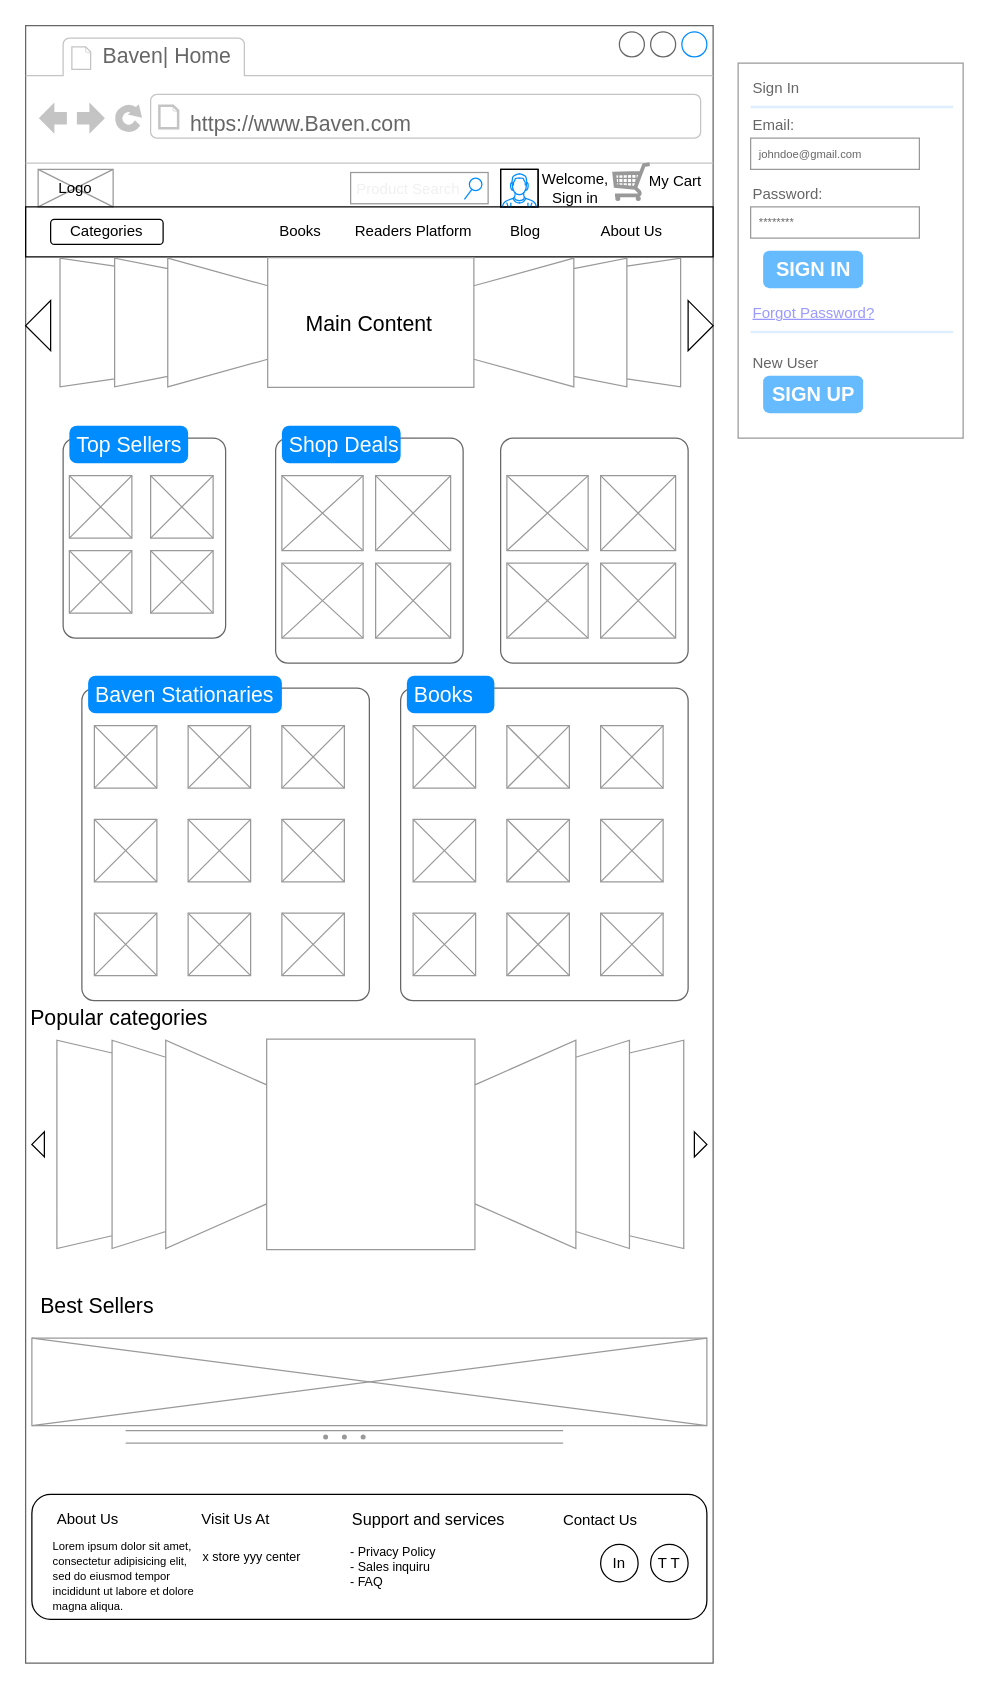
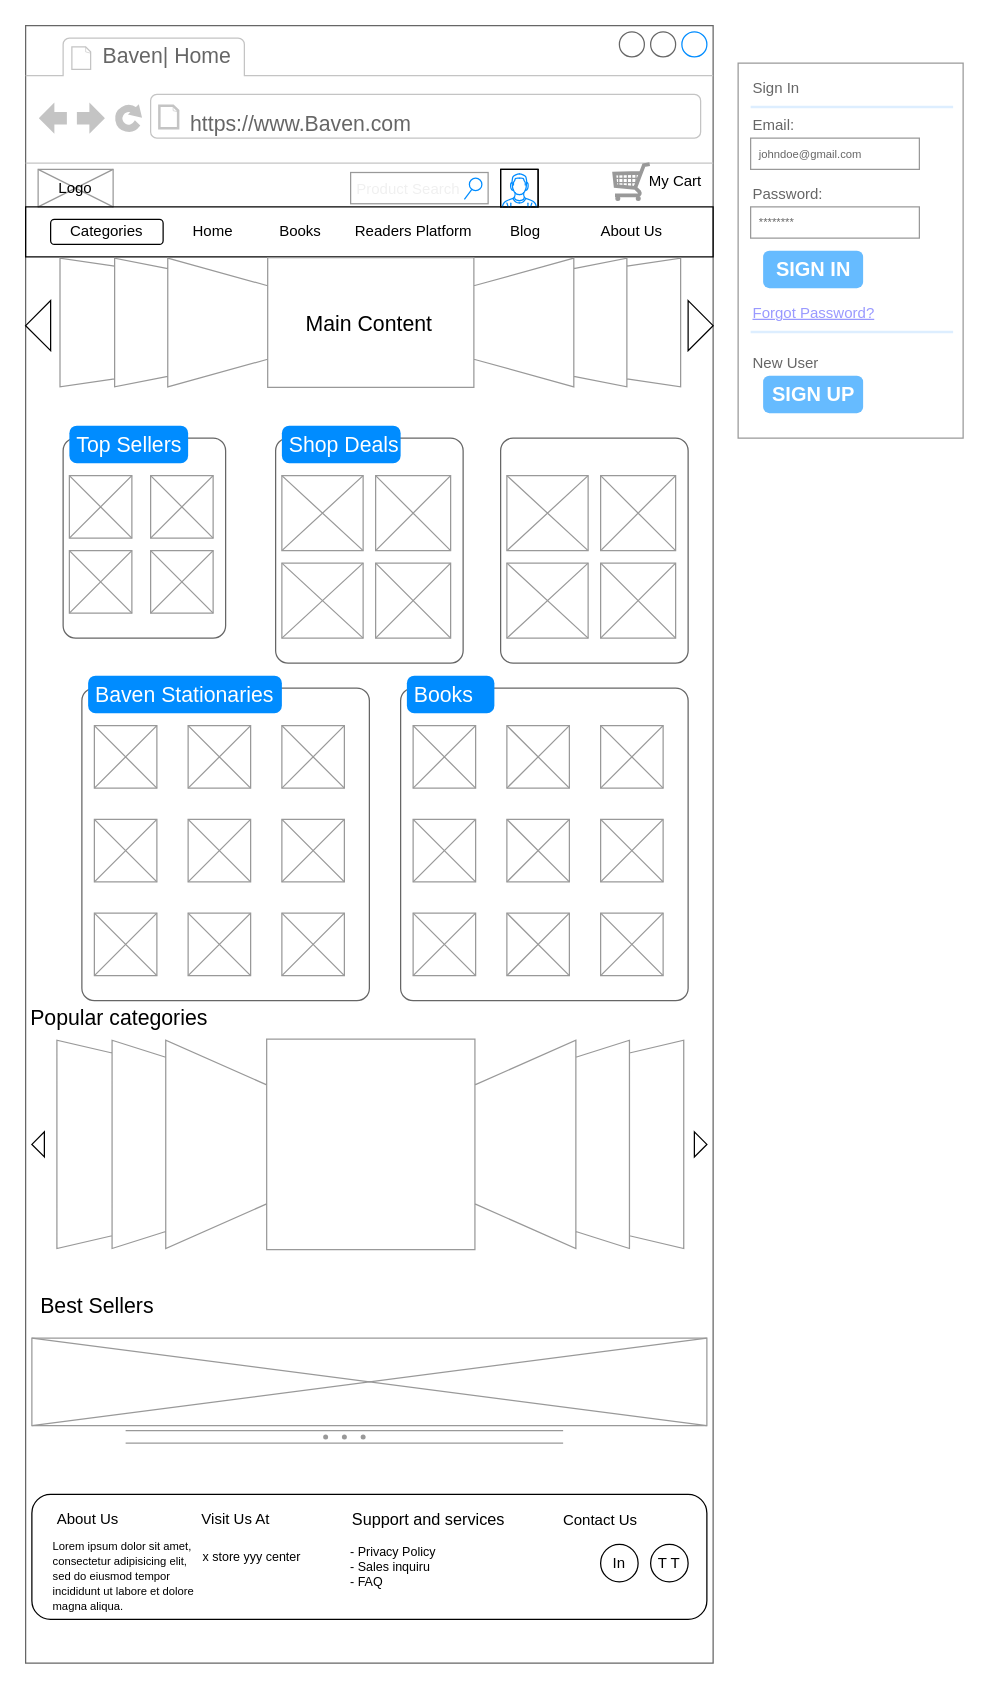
node "Welcome, Sign in": removed
node "Home": added
